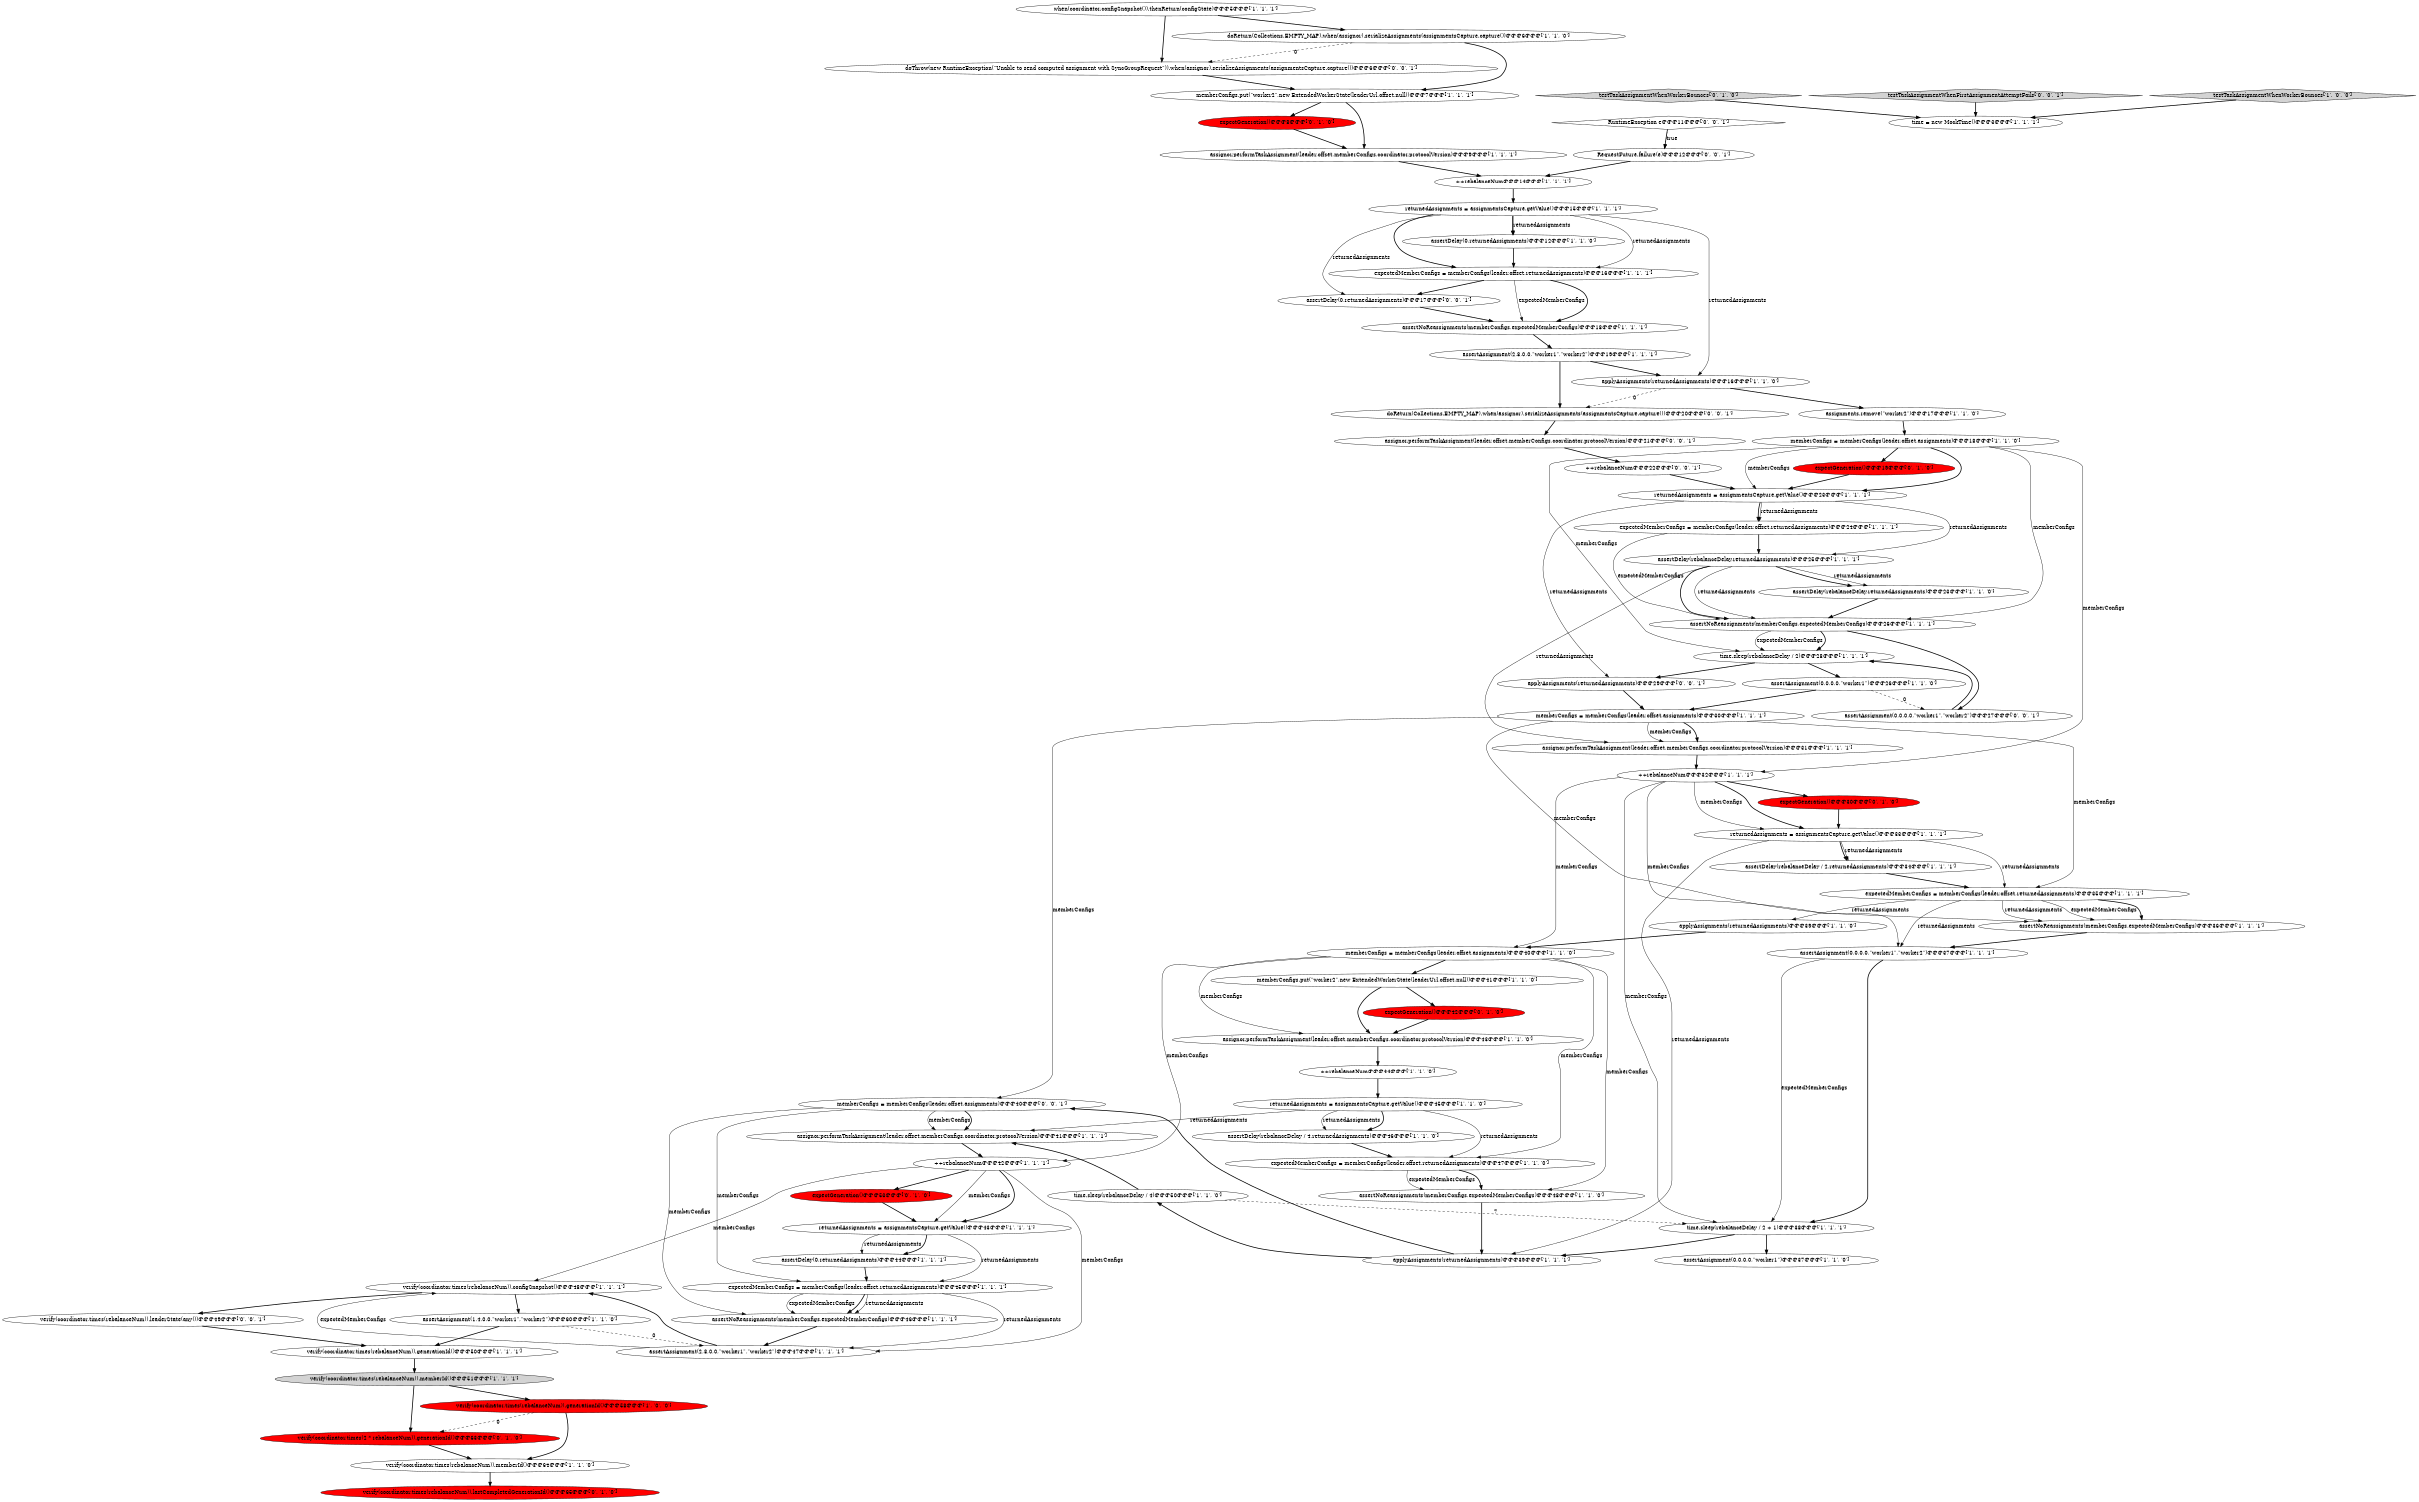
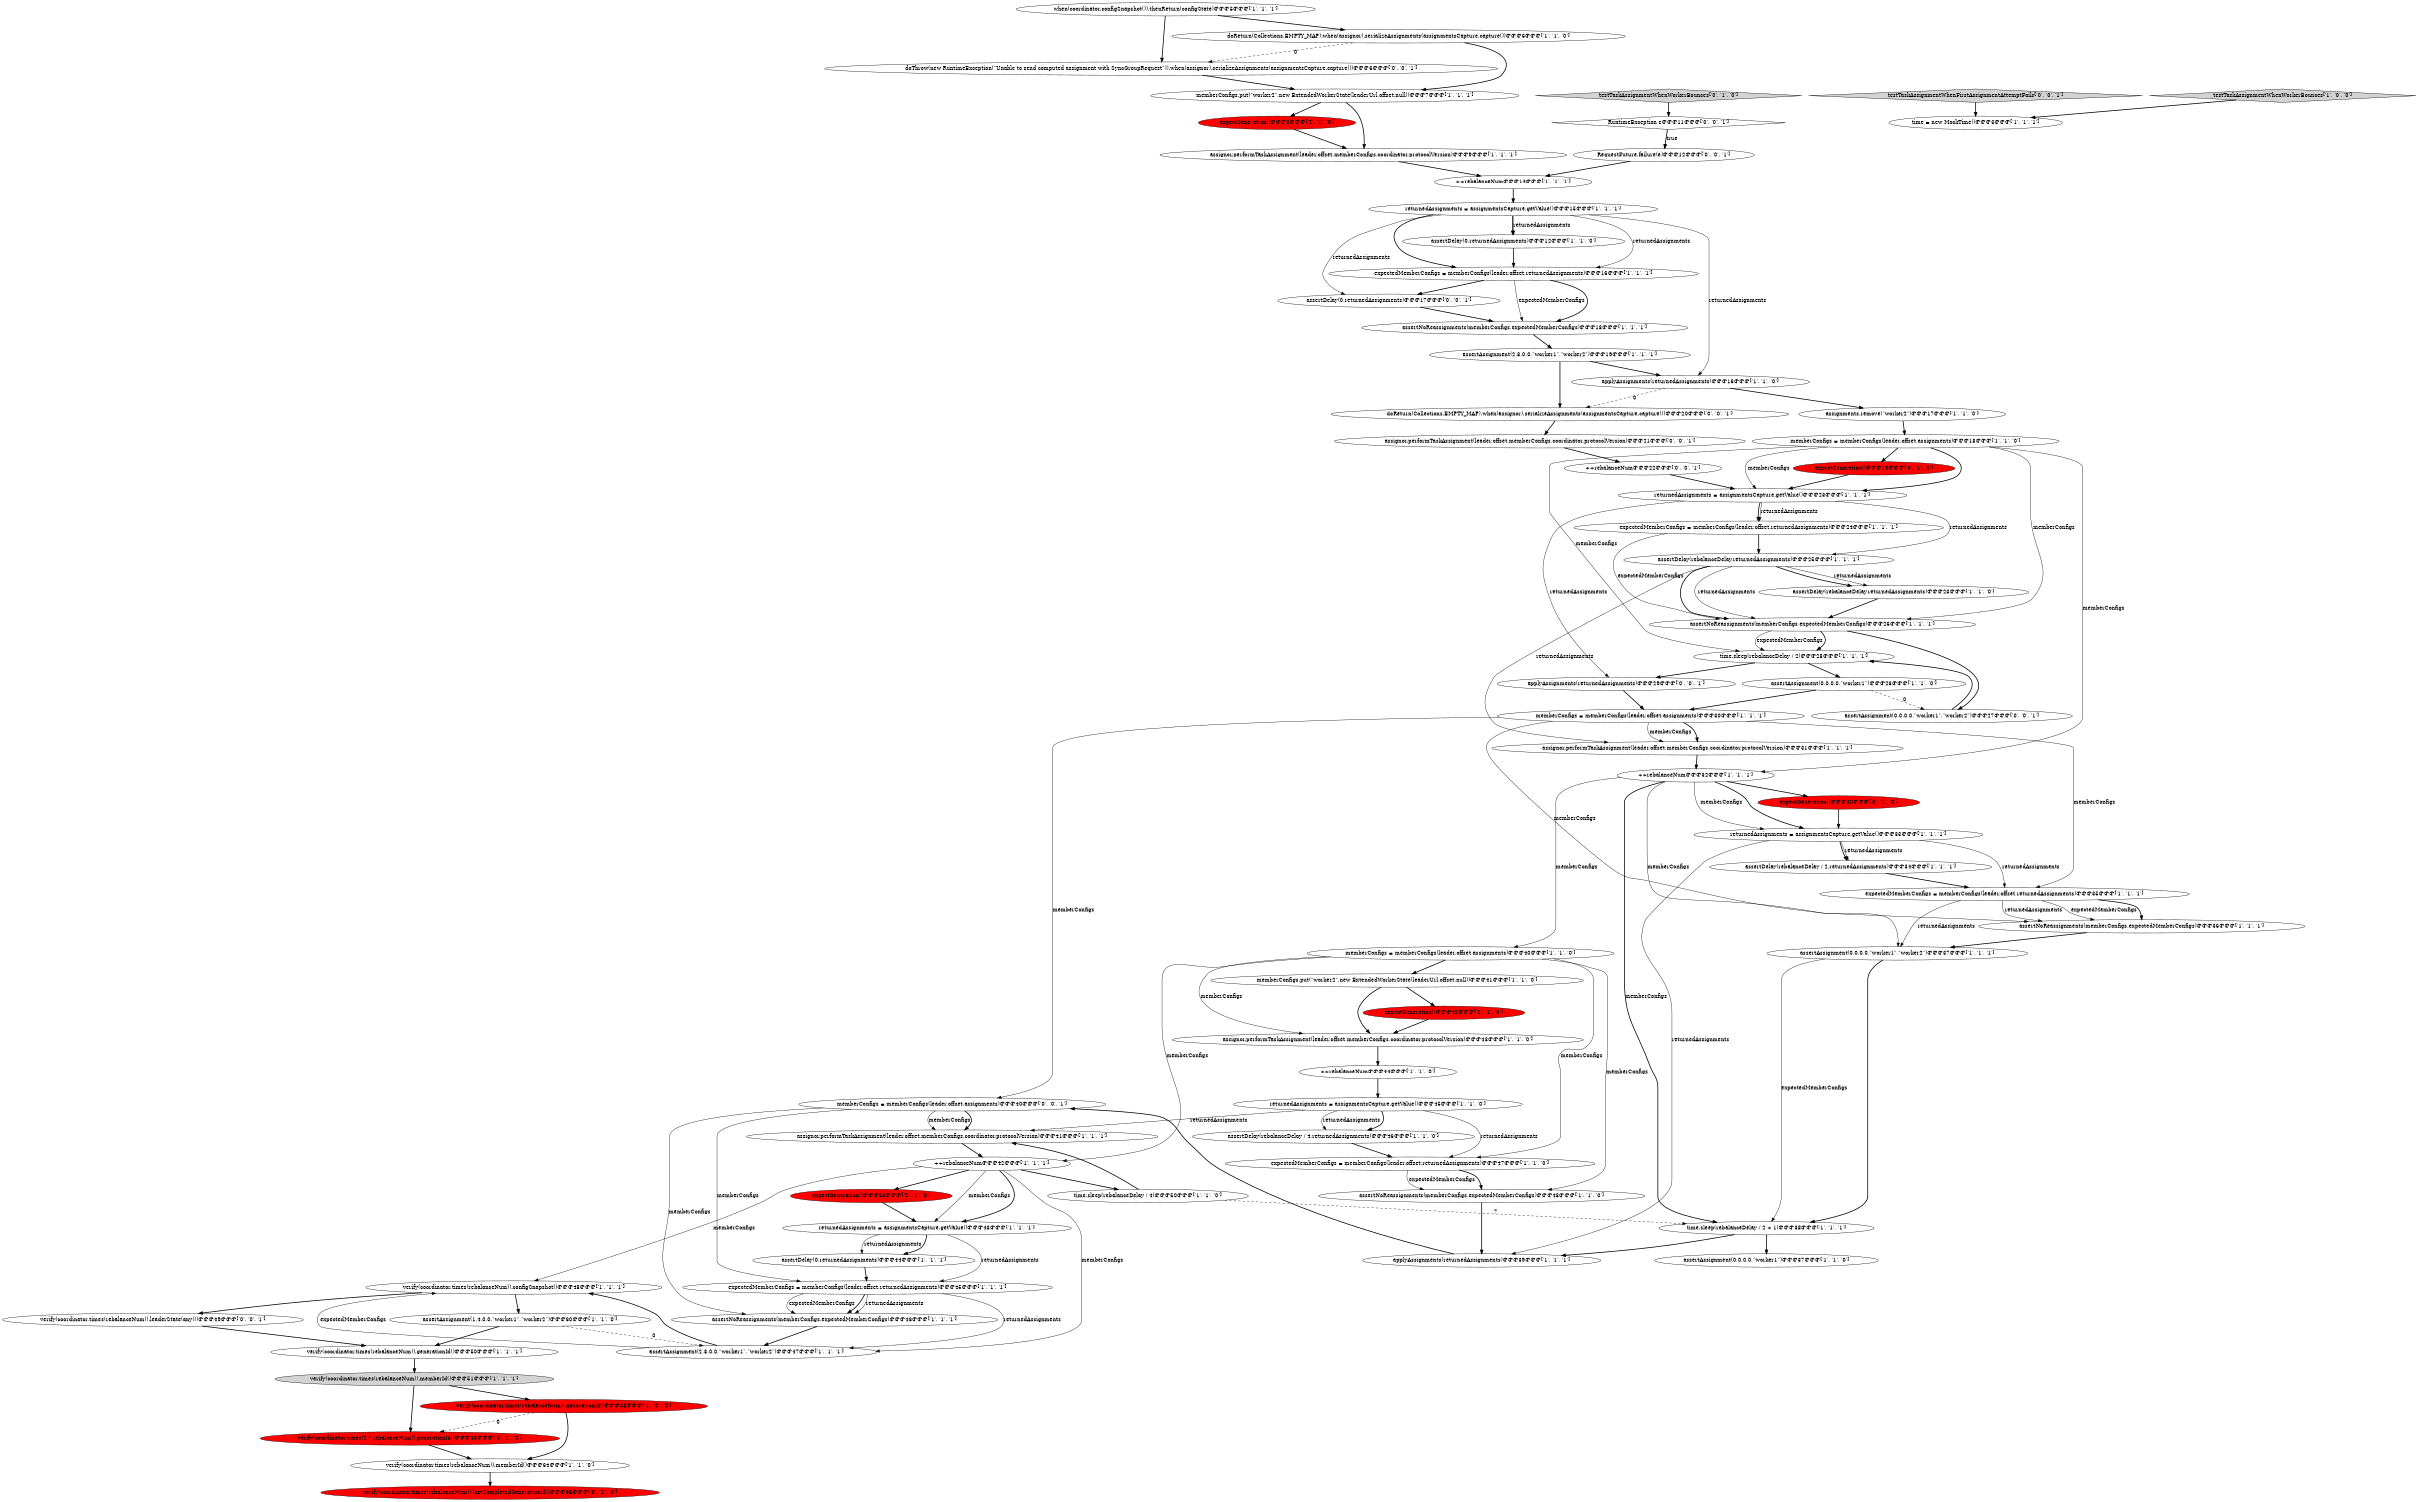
edge "testTaskAssignmentWhenWorkerBounces['0', '1', '0']" -> "time = new MockTime()@@@3@@@['1', '1', '1']": now "testTaskAssignmentWhenWorkerBounces['0', '1', '0']" -> "RuntimeException e@@@11@@@['0', '0', '1']"
node "applyAssignments(returnedAssignments)@@@39@@@['1', '1', '0']": removed
edge "++rebalanceNum@@@32@@@['1', '1', '1']" -> "time.sleep(rebalanceDelay / 2 + 1)@@@38@@@['1', '1', '1']": style solid -> bold
edge "applyAssignments(returnedAssignments)@@@39@@@['1', '1', '1']" -> "time.sleep(rebalanceDelay / 4)@@@50@@@['1', '1', '0']": now "++rebalanceNum@@@42@@@['1', '1', '1']" -> "time.sleep(rebalanceDelay / 4)@@@50@@@['1', '1', '0']"
